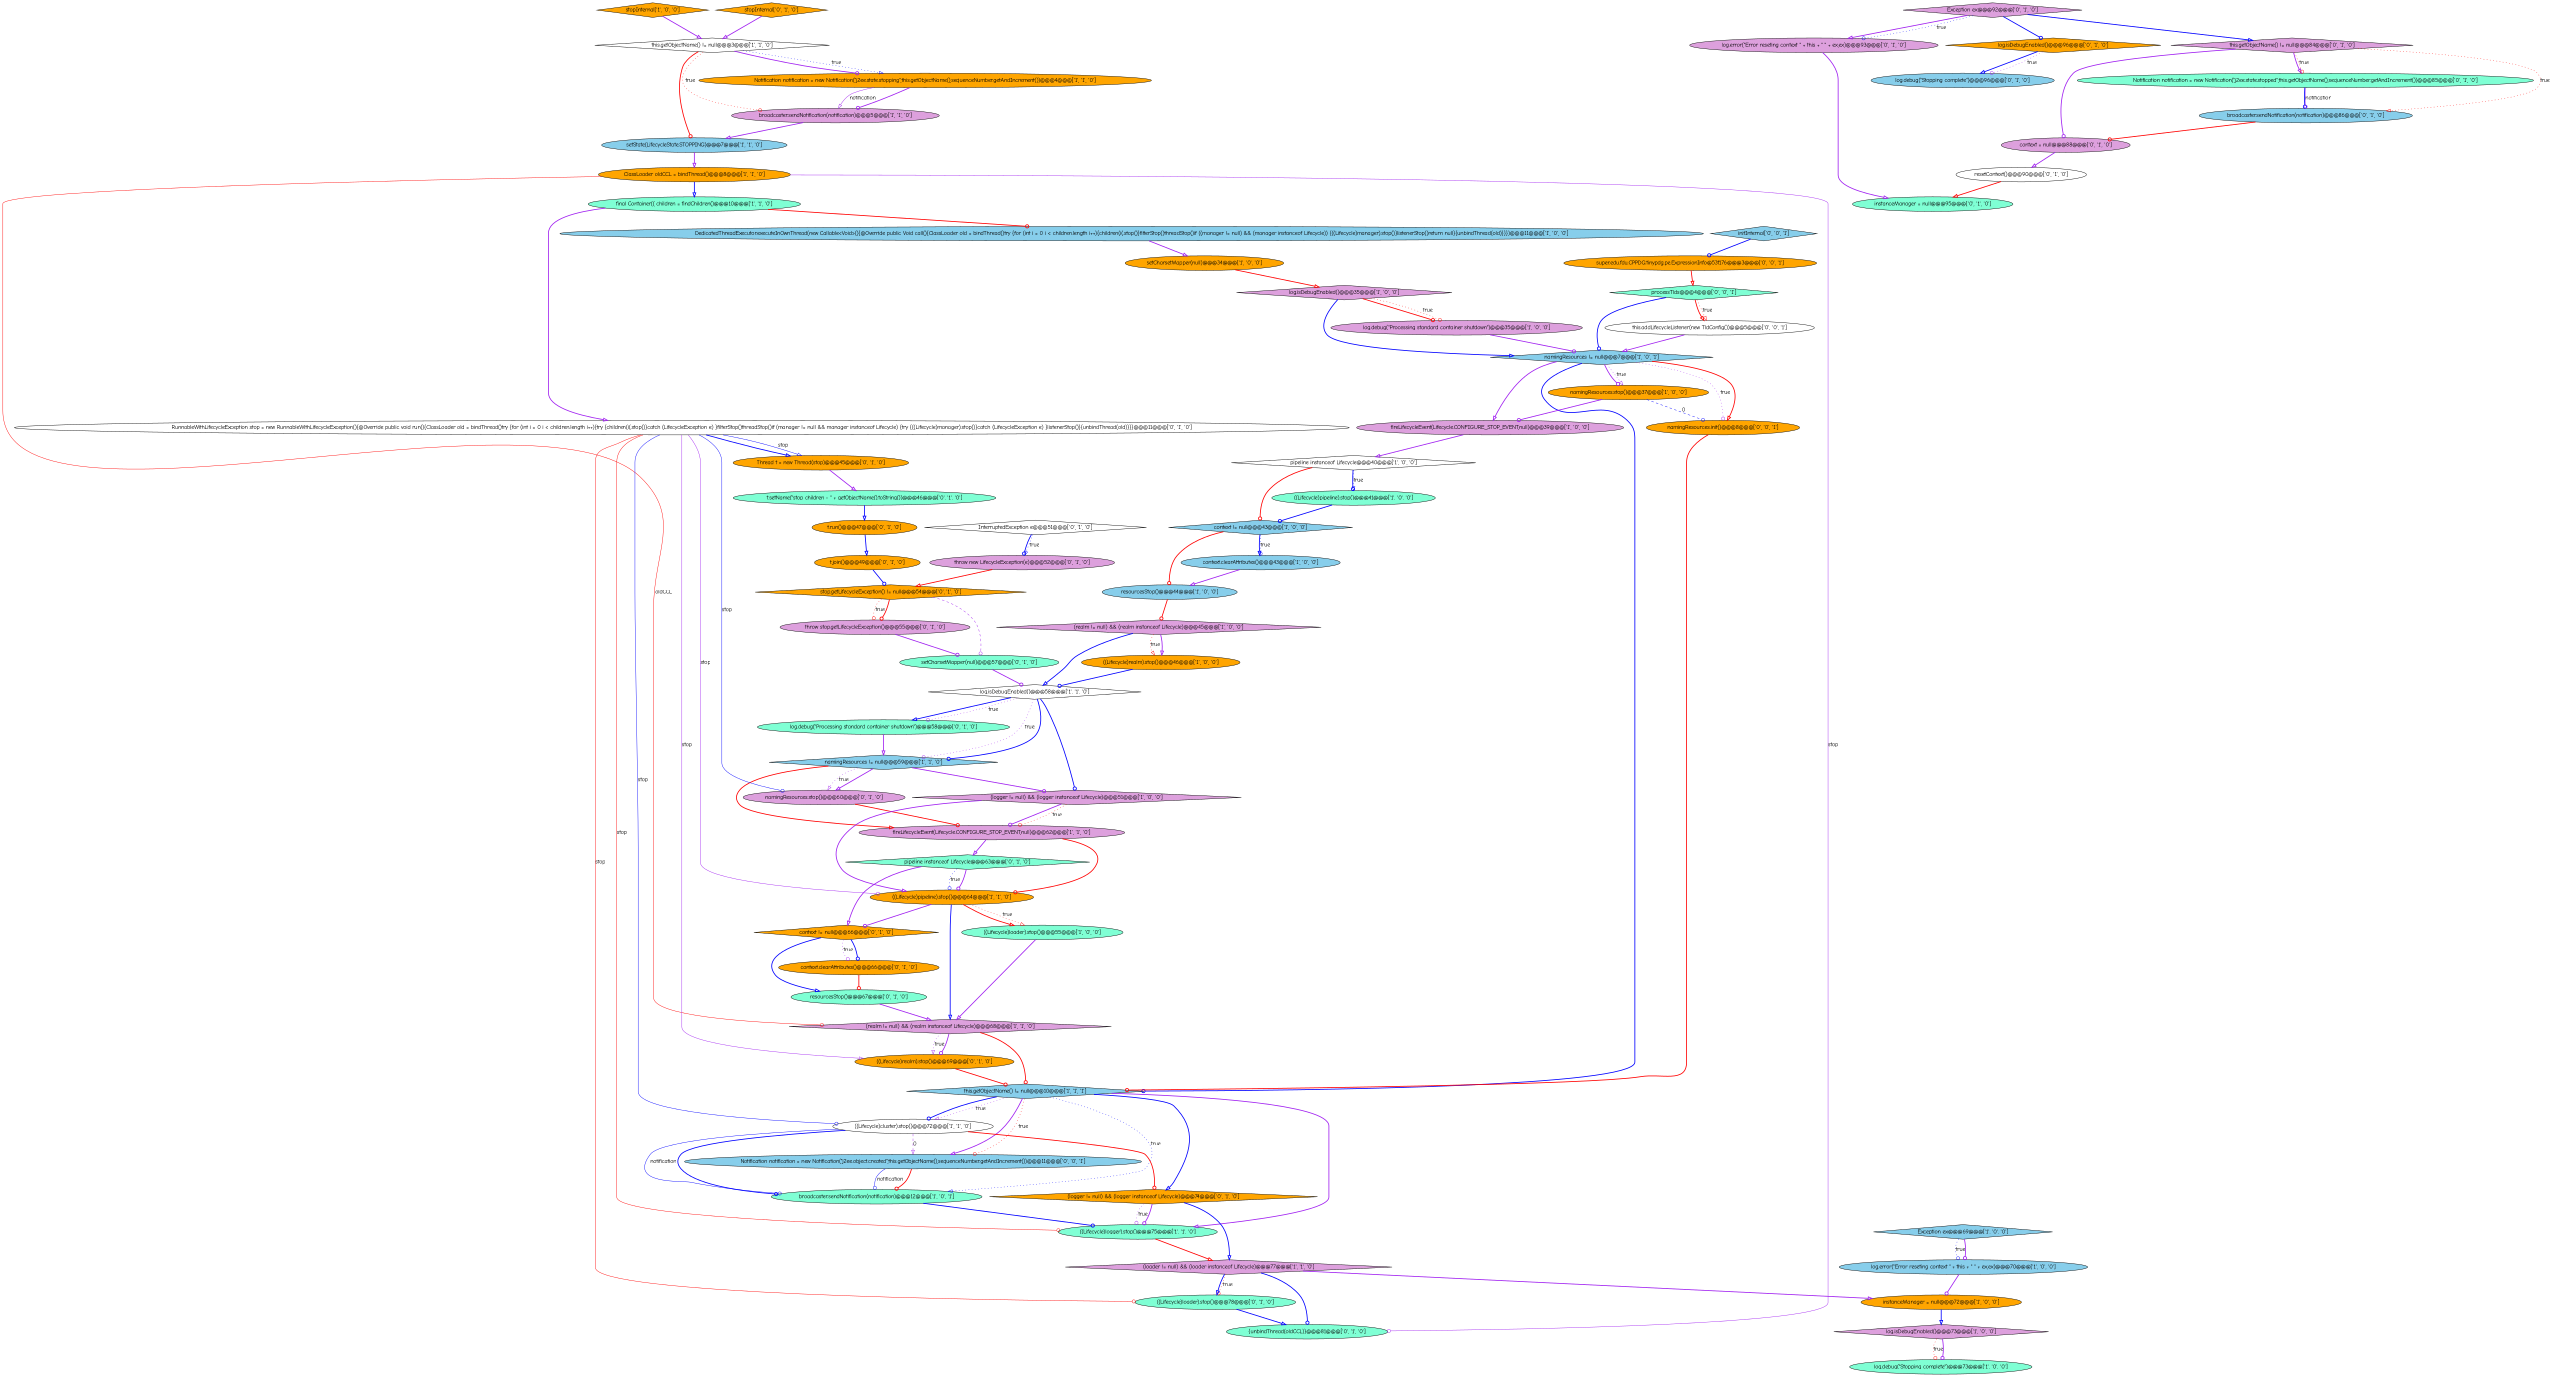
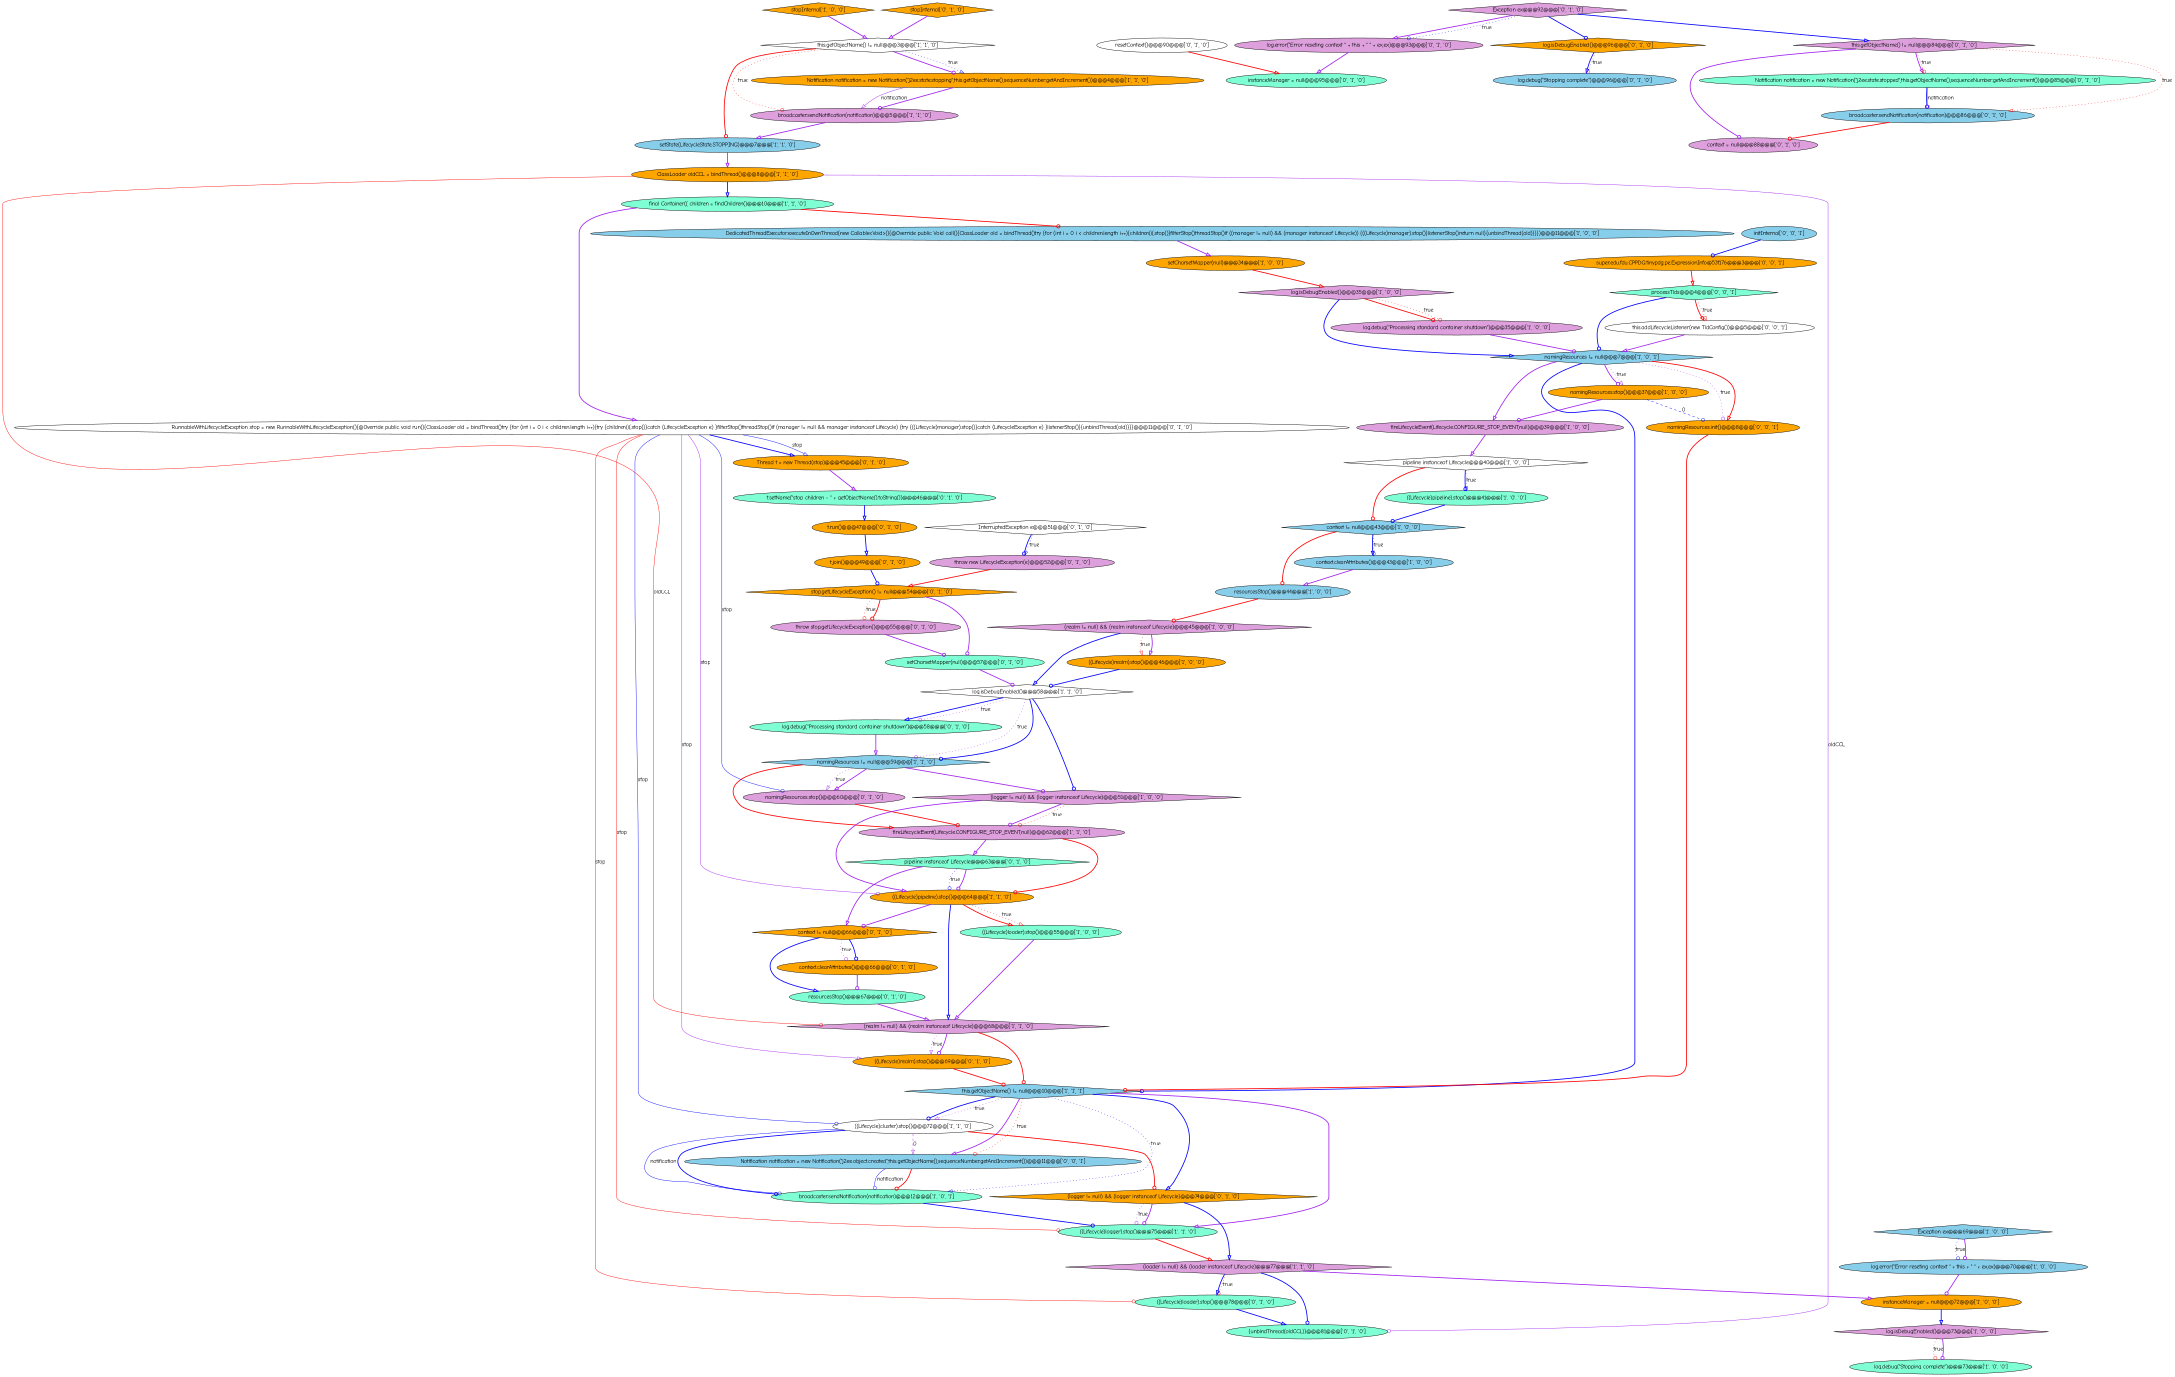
edge "context = null@@@88@@@['0', '1', '0']" -> "resetContext()@@@90@@@['0', '1', '0']": removed
node "initInternal['0', '0', '1']": shape diamond -> ellipse
edge "stop.getLifecycleException() != null@@@54@@@['0', '1', '0']" -> "setCharsetMapper(null)@@@57@@@['0', '1', '0']": style dashed -> bold
edge "ClassLoader oldCCL = bindThread()@@@8@@@['1', '1', '0']" -> "{unbindThread(oldCCL)}@@@81@@@['0', '1', '0']": label "stop" -> "oldCCL"
edge "context.clearAttributes()@@@66@@@['0', '1', '0']" -> "resourcesStop()@@@67@@@['0', '1', '0']": color red -> purple
